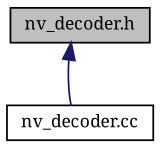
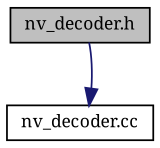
edge "nv_decoder.cc" -> "nv_decoder.h": reversed
